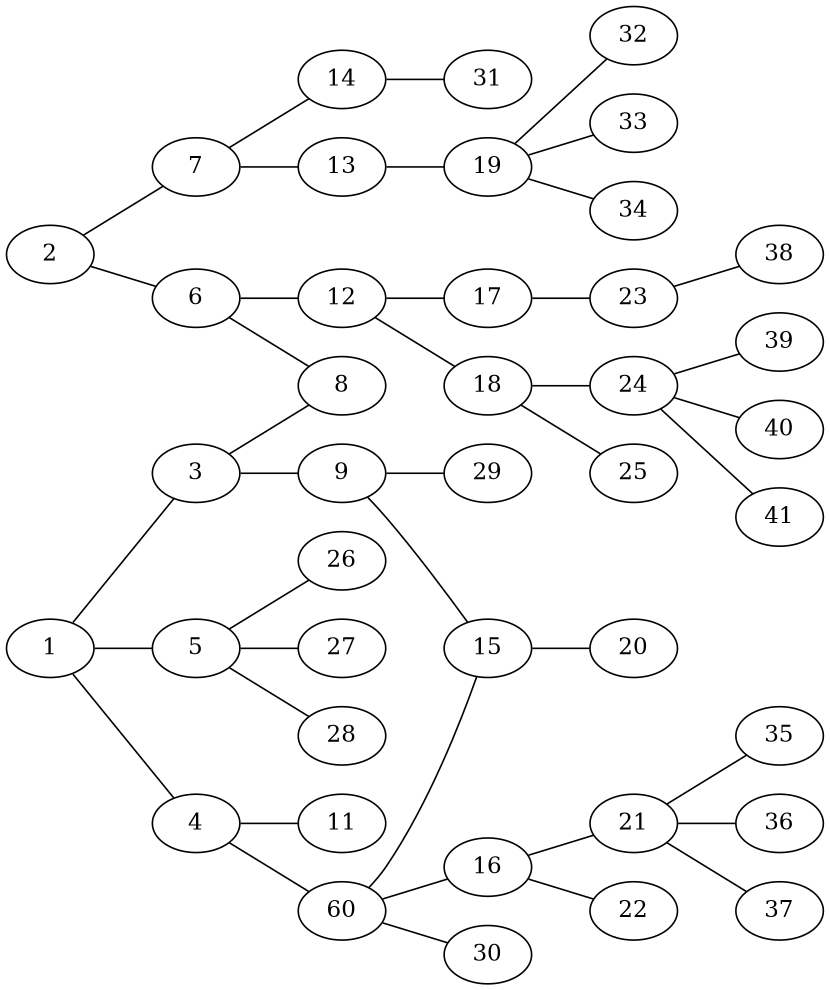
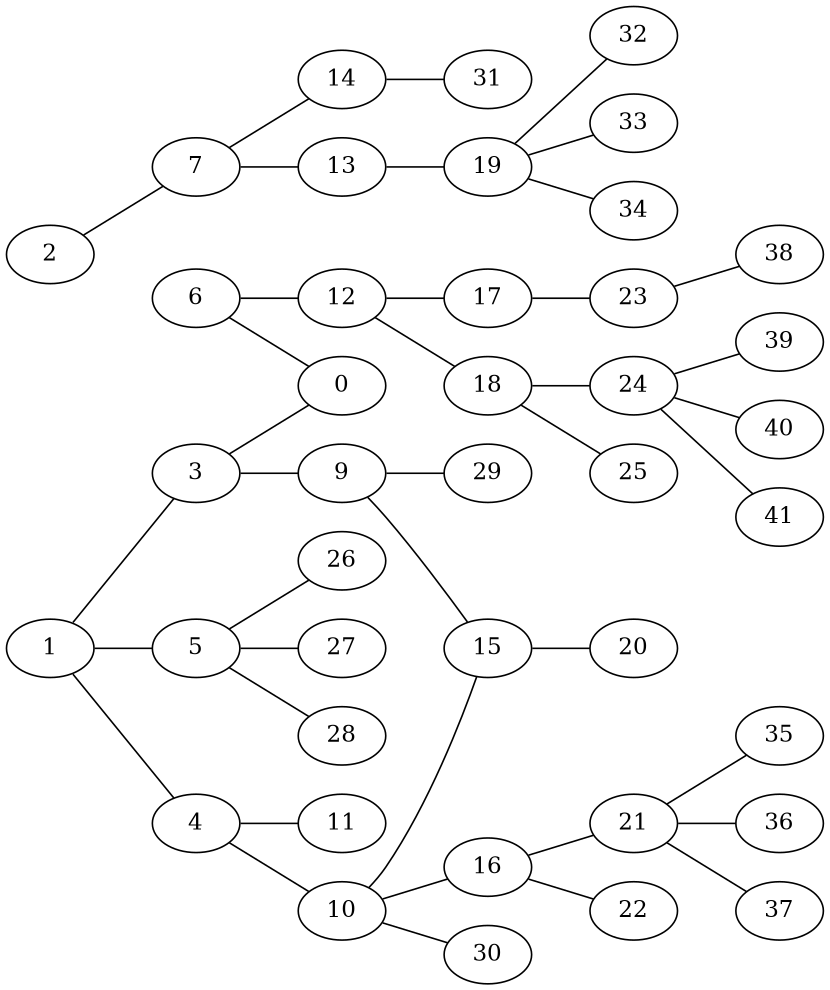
edge "2" -- "6": removed
node "8": label "8" -> "0"
node "60": label "60" -> "10"
